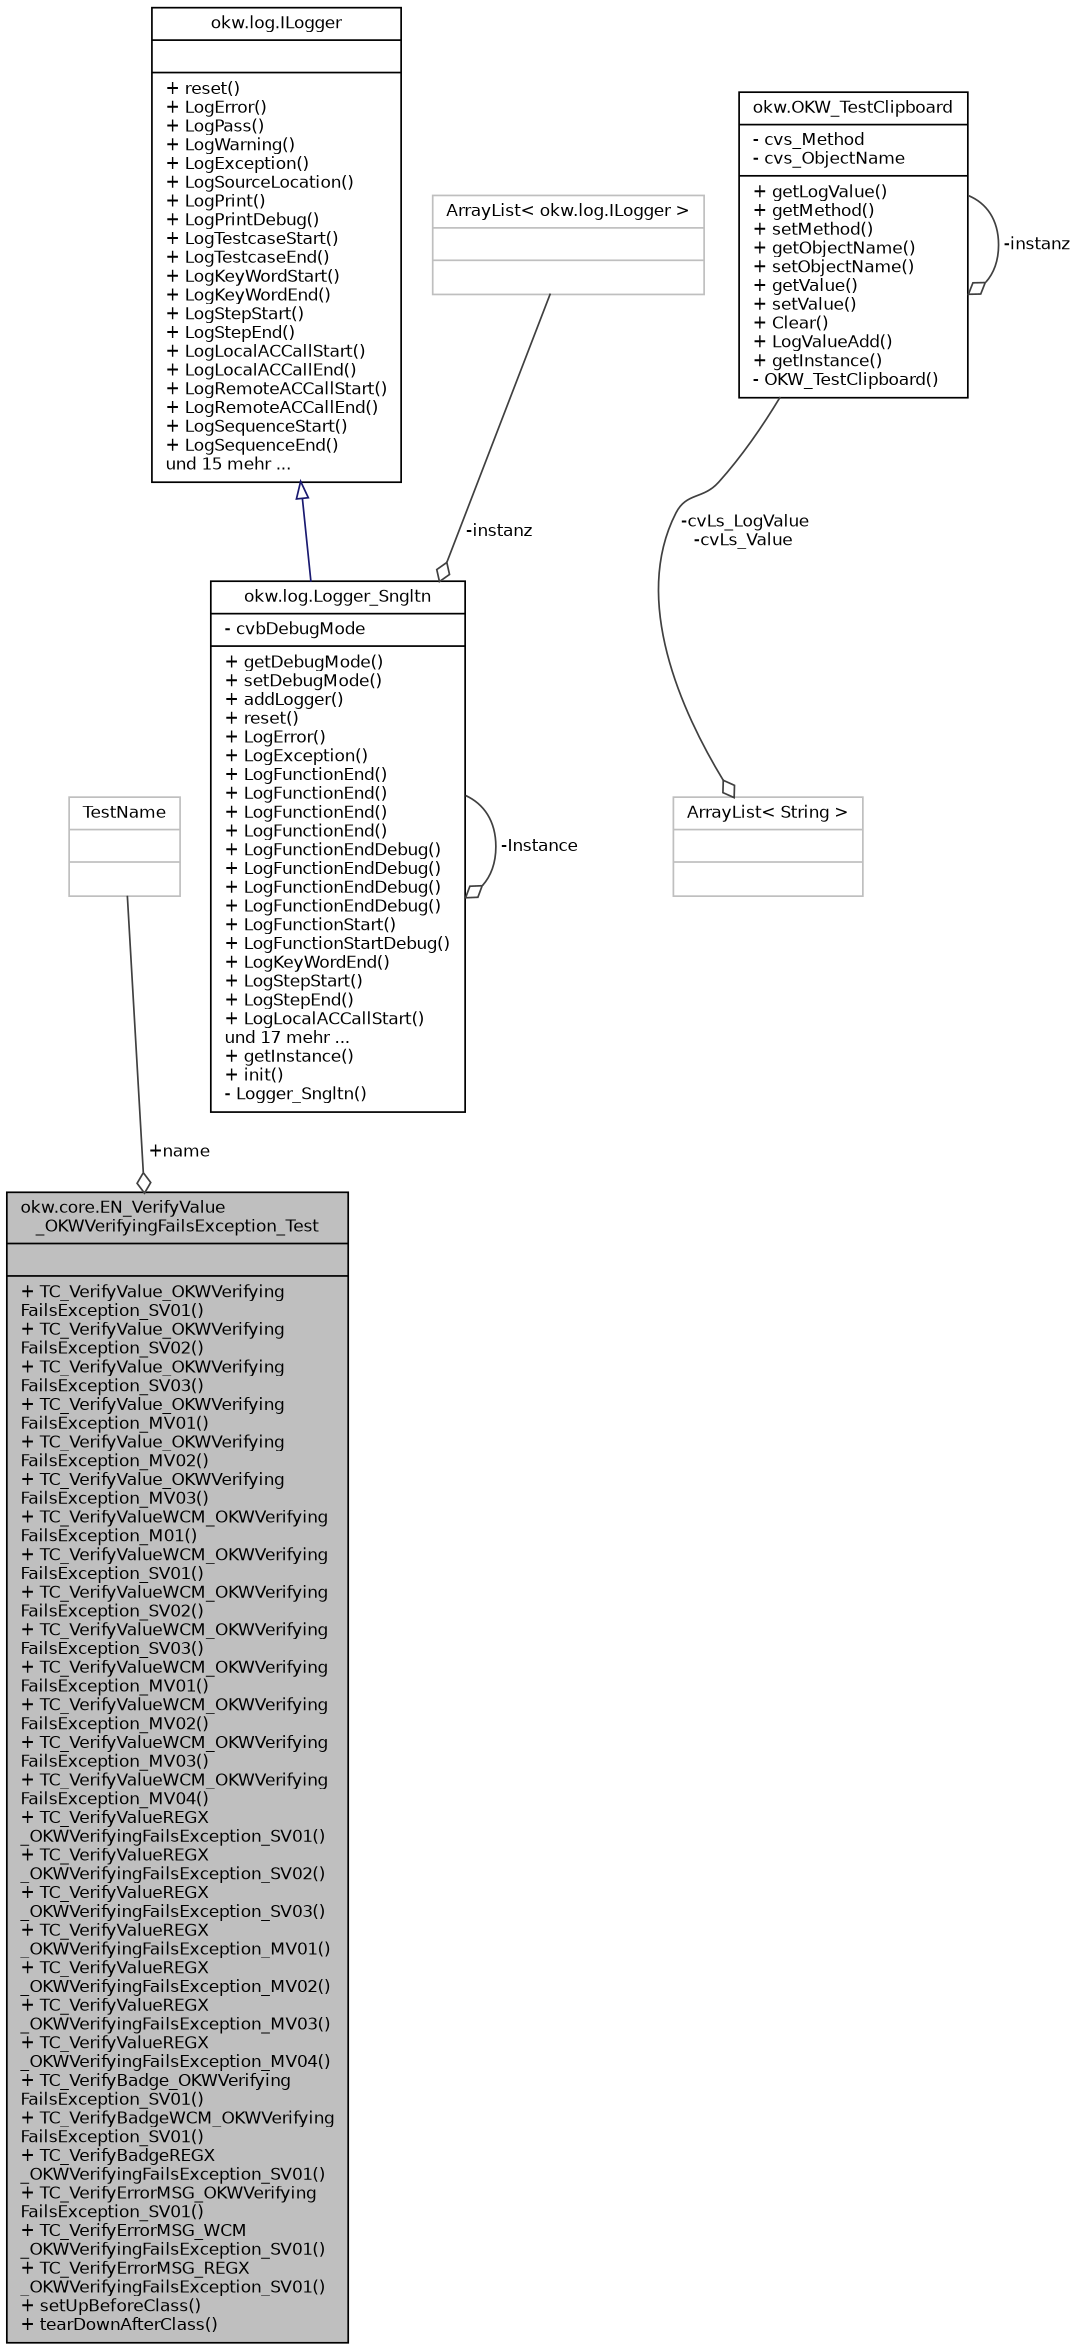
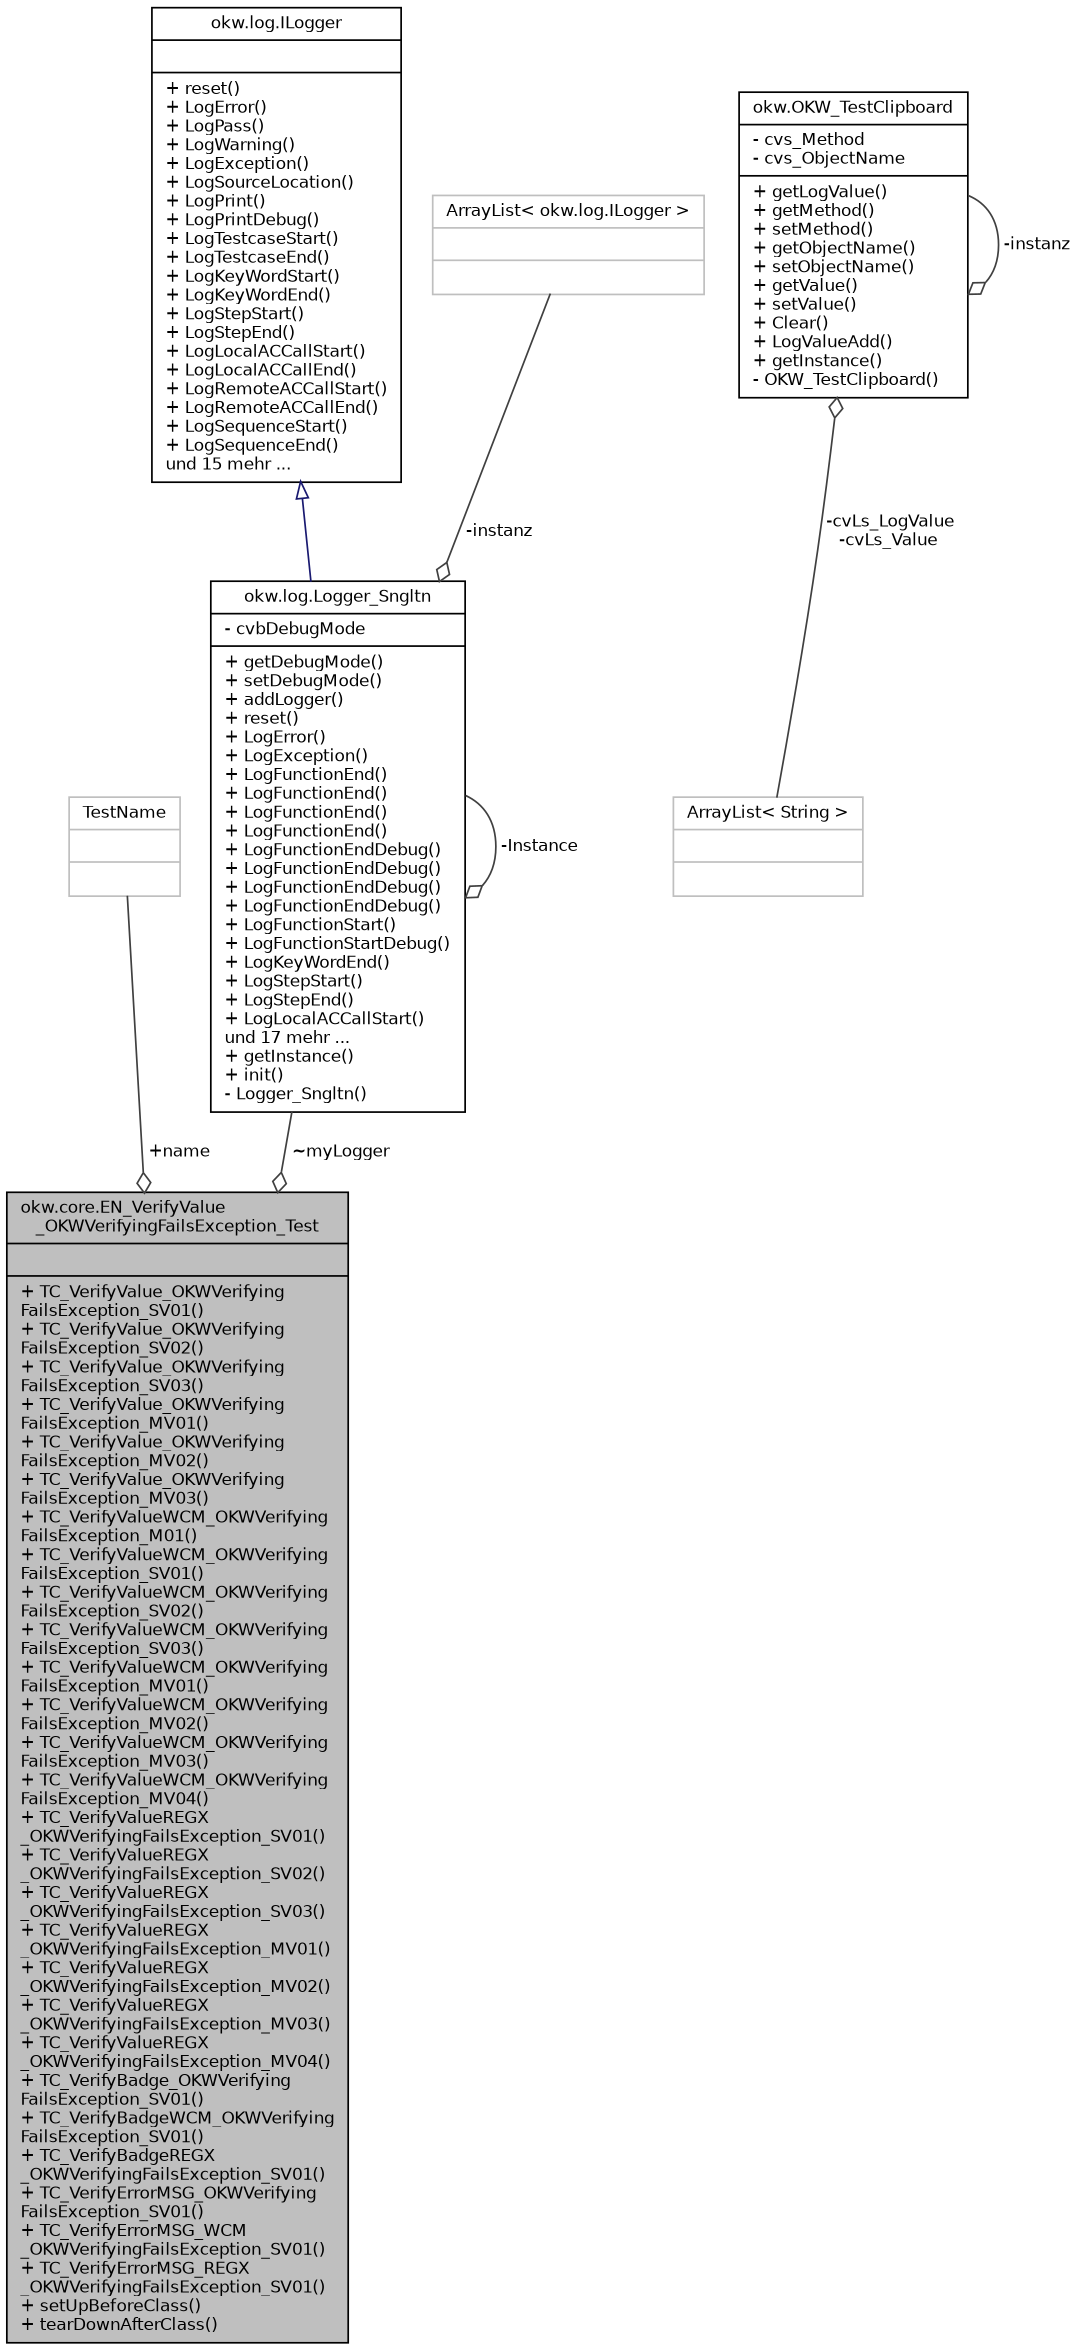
edge "okw.OKW_TestClipboard" -> "ArrayList< String >": reversed
edge "okw.log.Logger_Sngltn" -> "okw.core.EN_VerifyValue": added, label "~myLogger"
